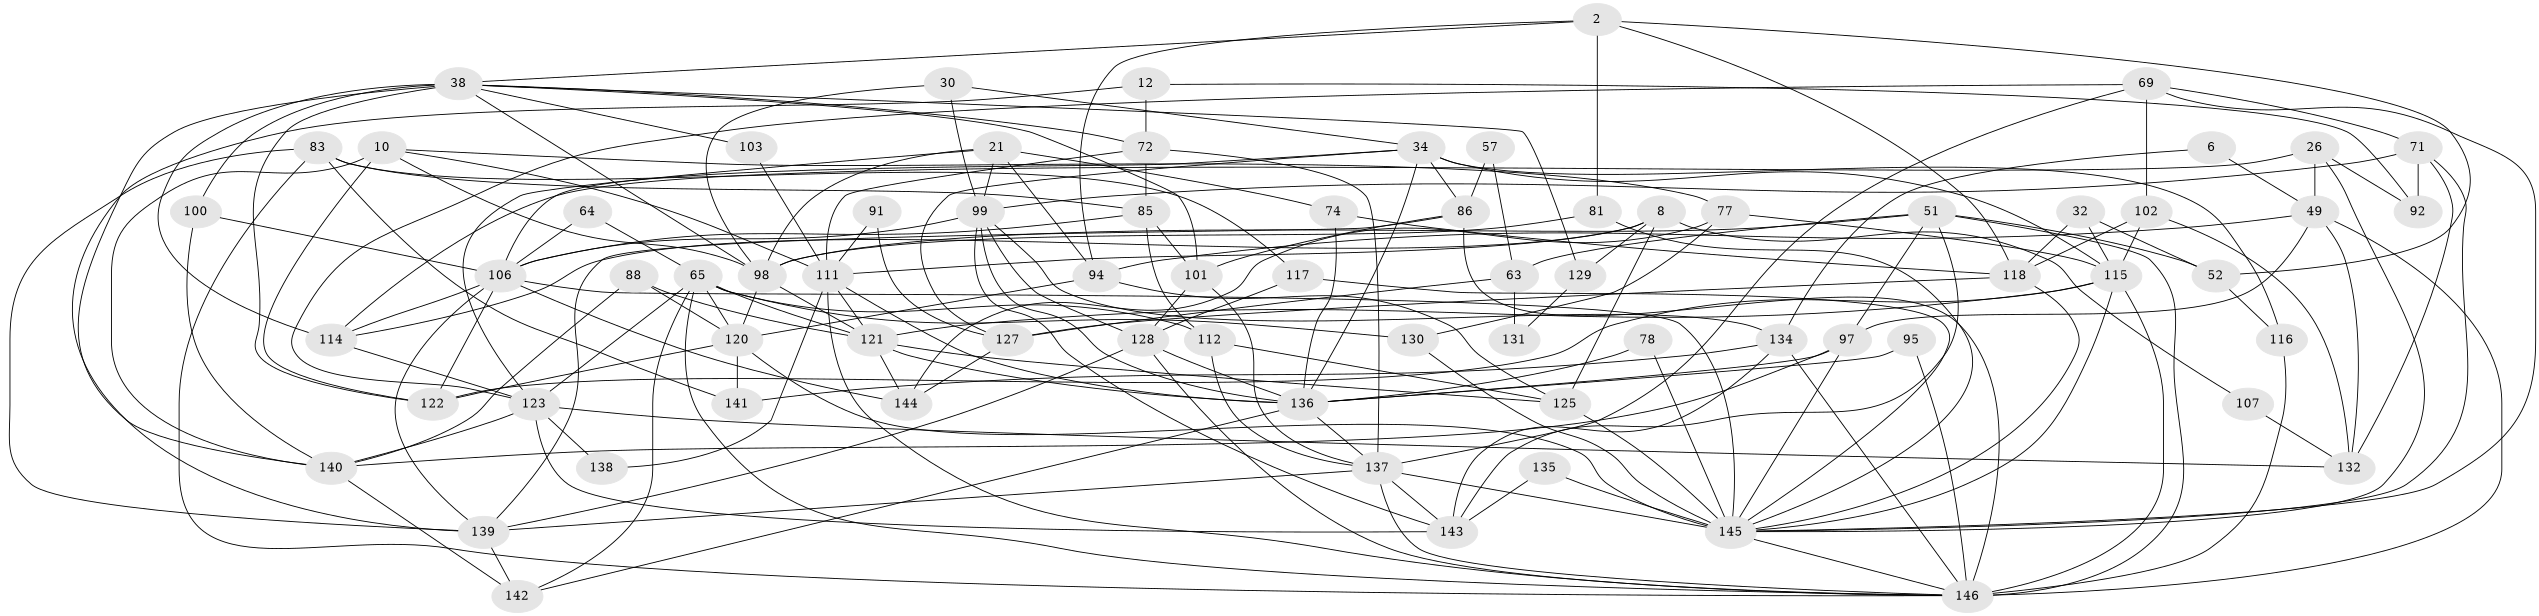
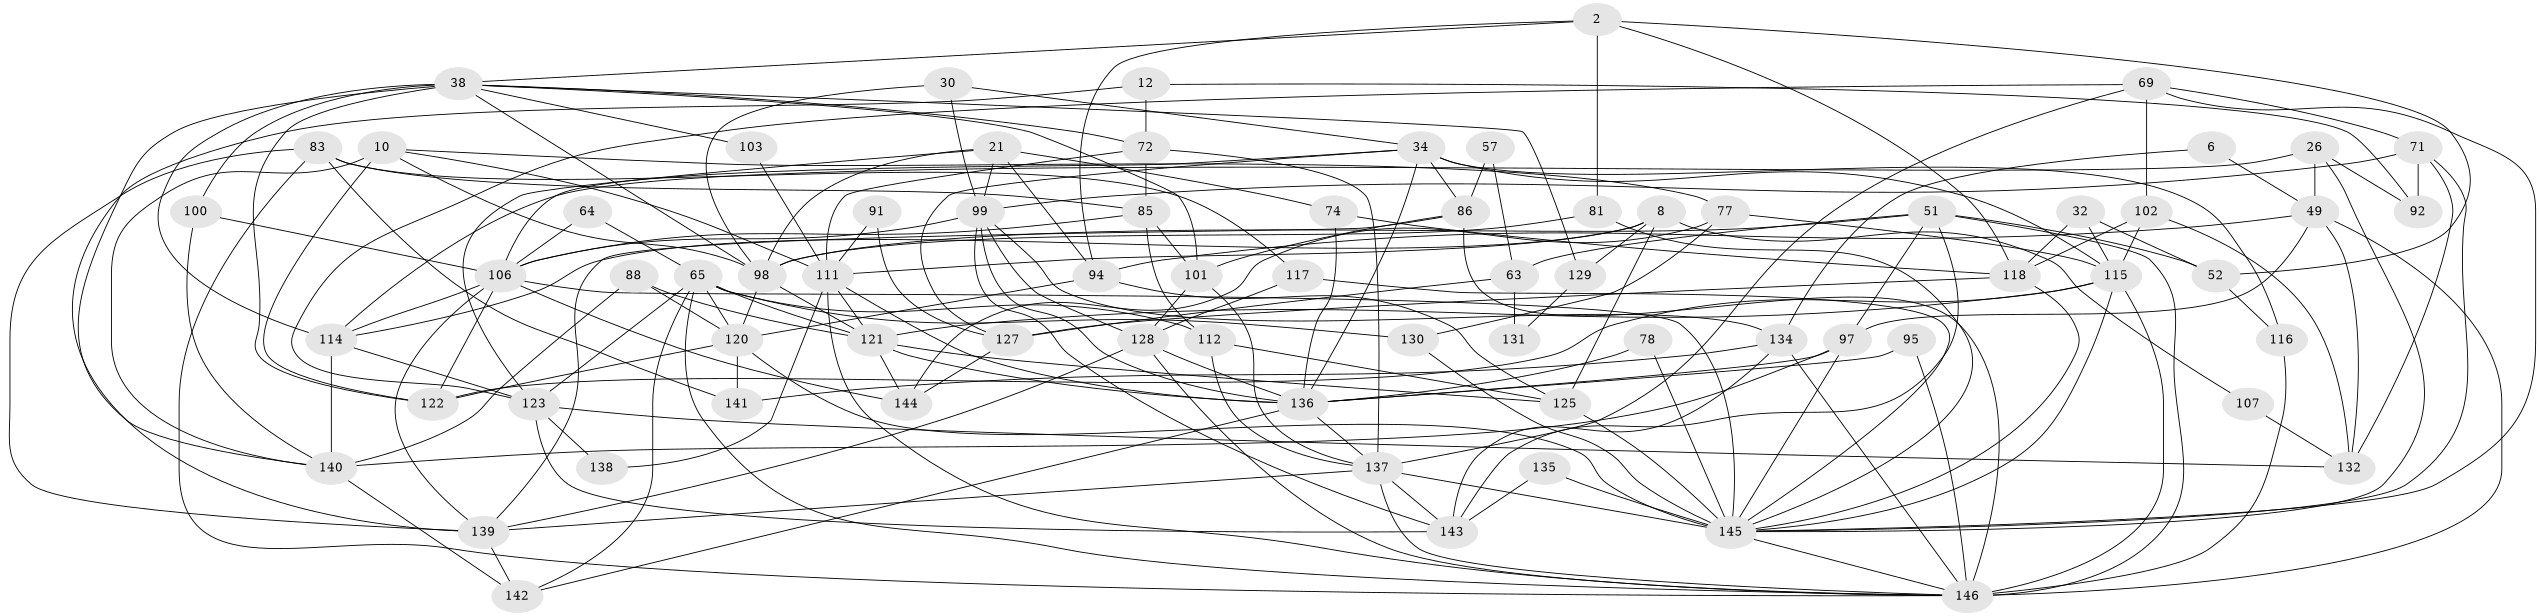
edge "123" -- "140": now "114" -- "140"
